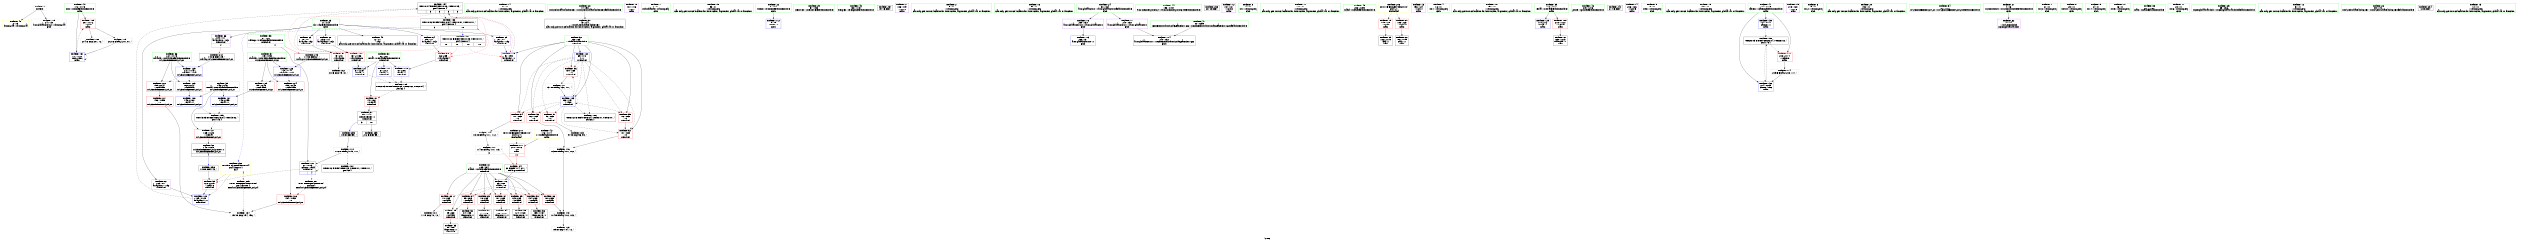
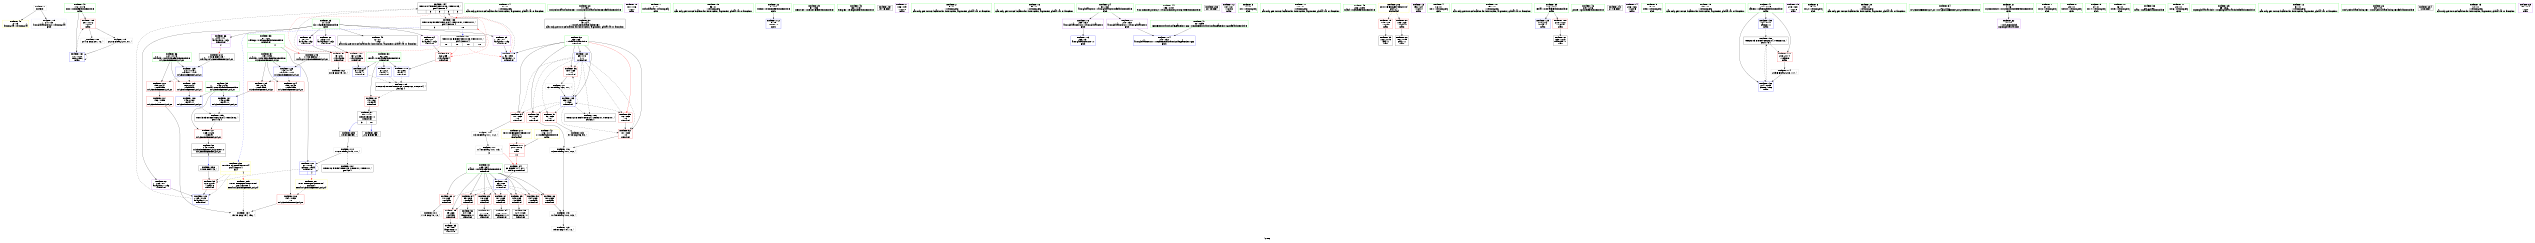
node "NodeID: 69": added
edge "NodeID: 32" -> "NodeID: 95": color black -> red
node "NodeID: 56": removed
